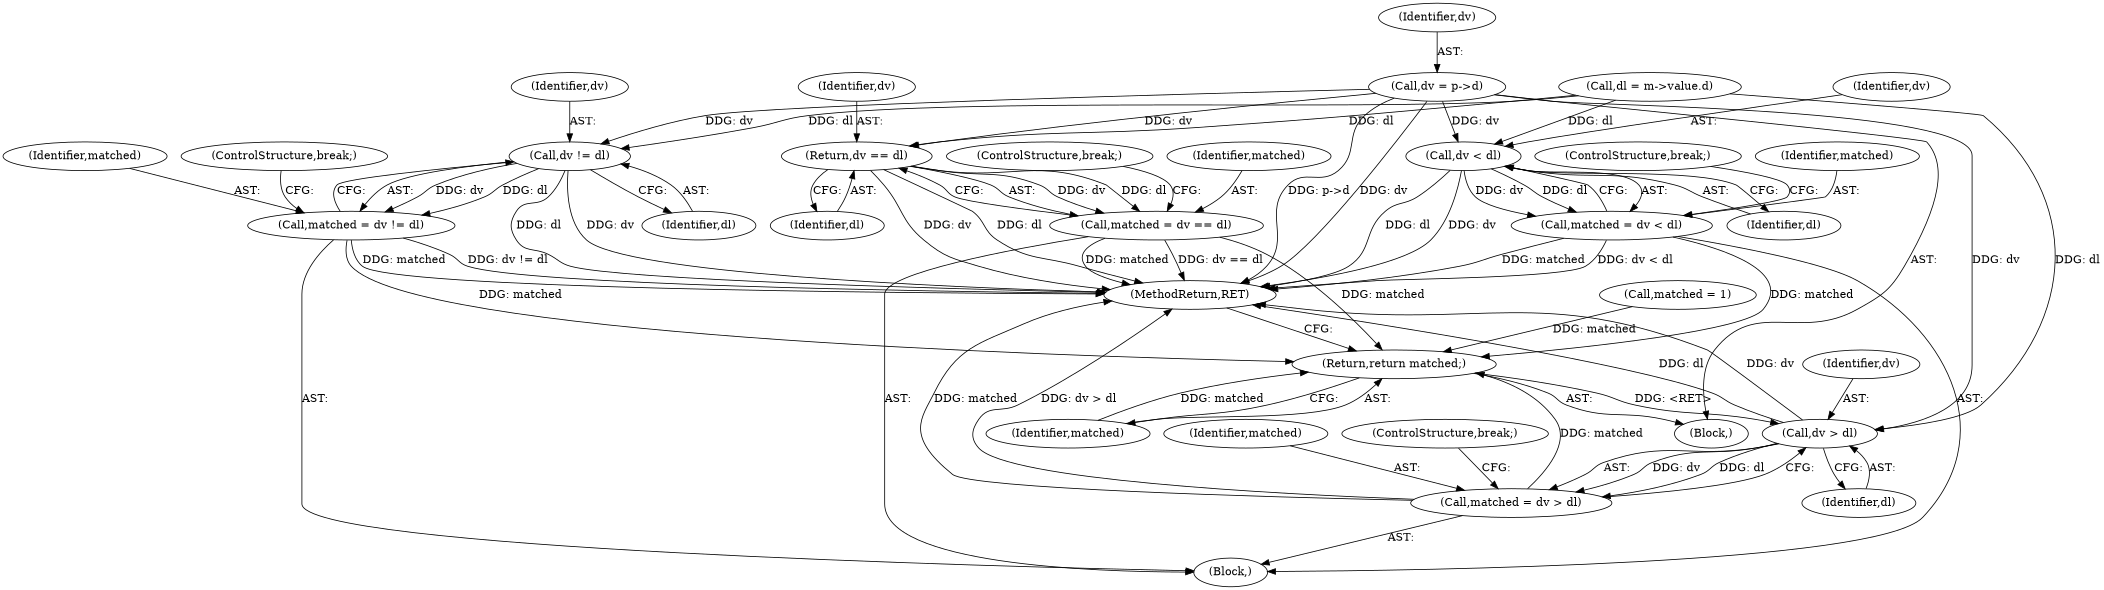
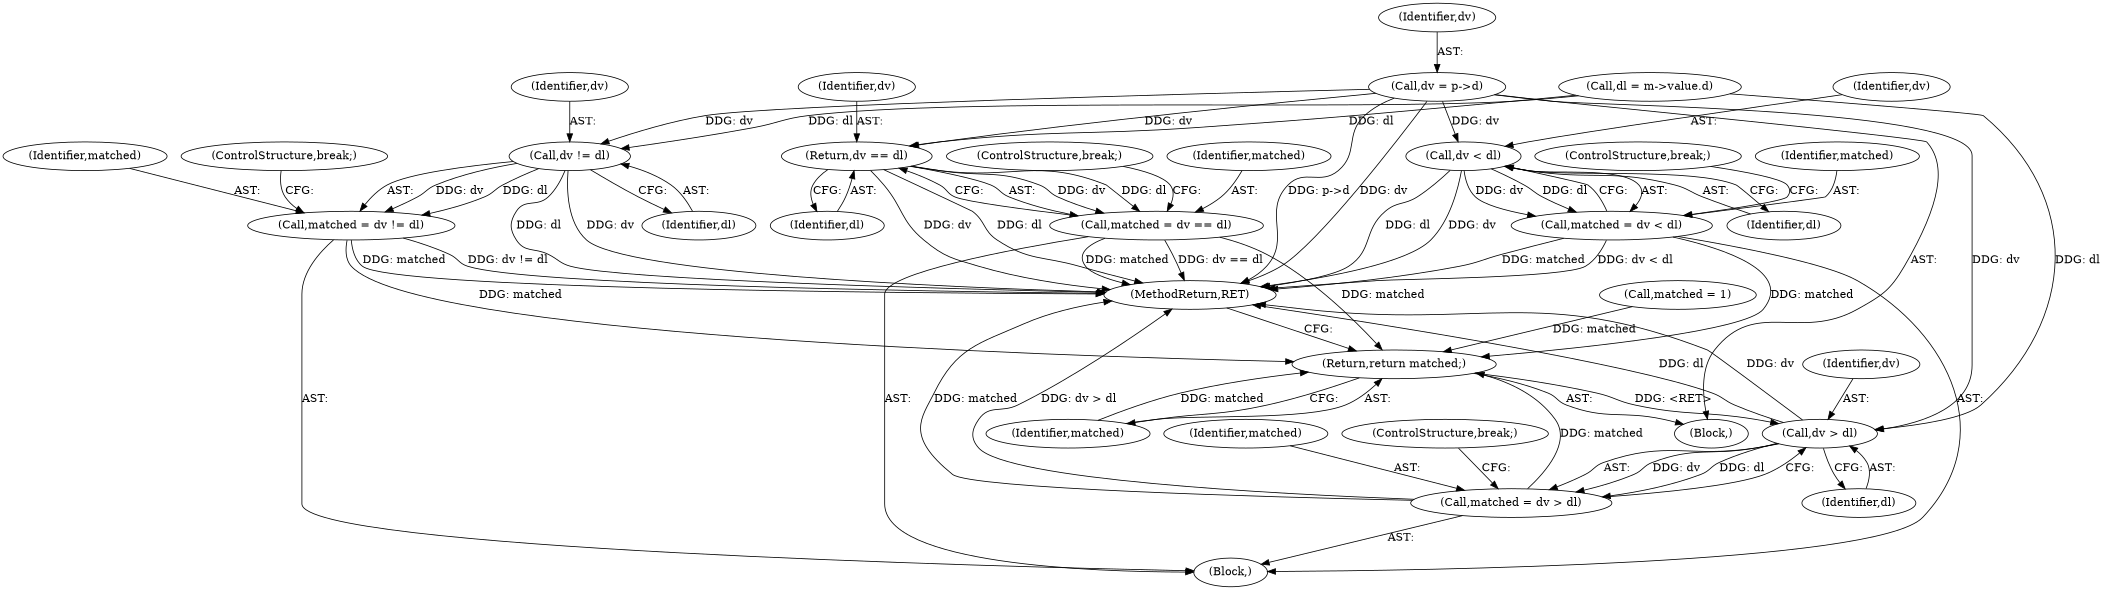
edge "(Call,dl = m->value.d)" -> "(Call,dv < dl)": removed, label "DDG: dl"
edge "(Call,matched = dv != dl)" -> "(Call,dv != dl)": removed, label "CFG:"
